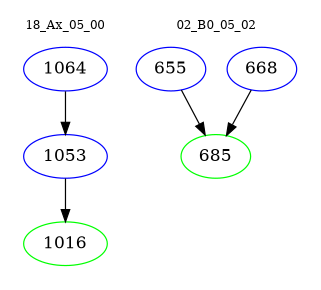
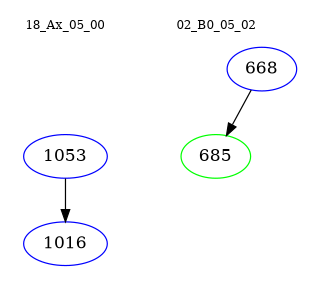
node "1064": removed
node "655": removed
node "1016": color green -> blue
